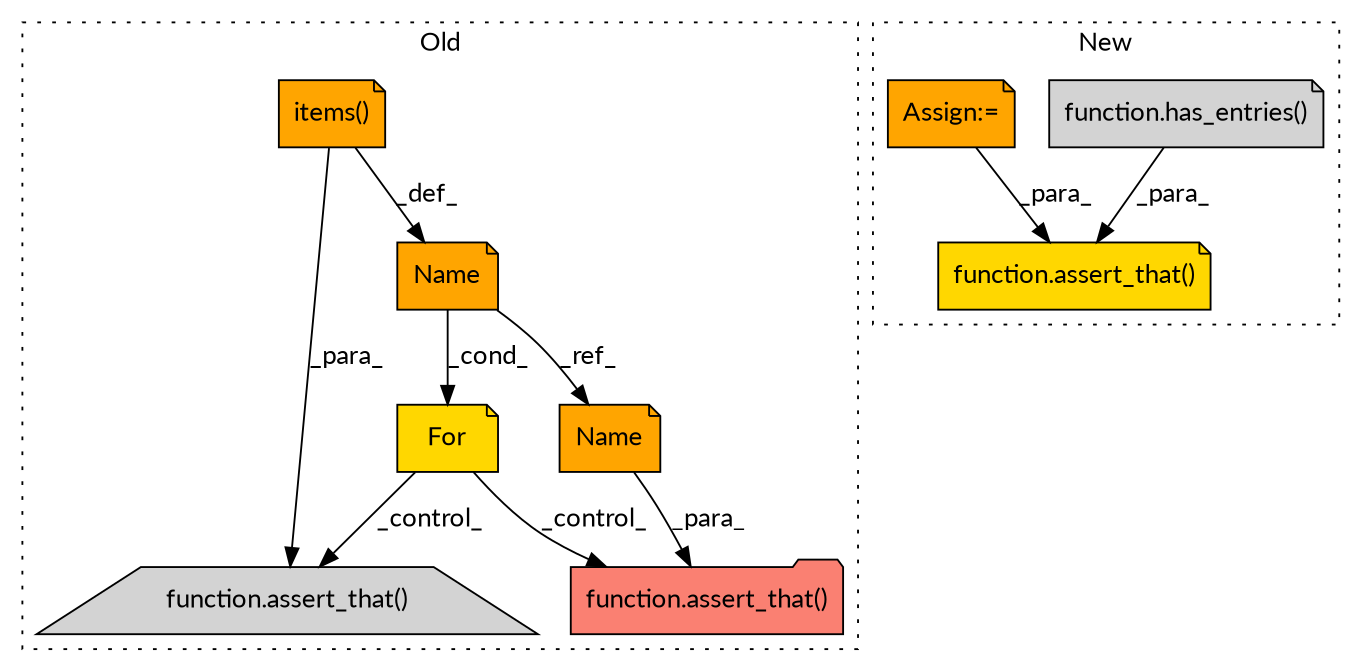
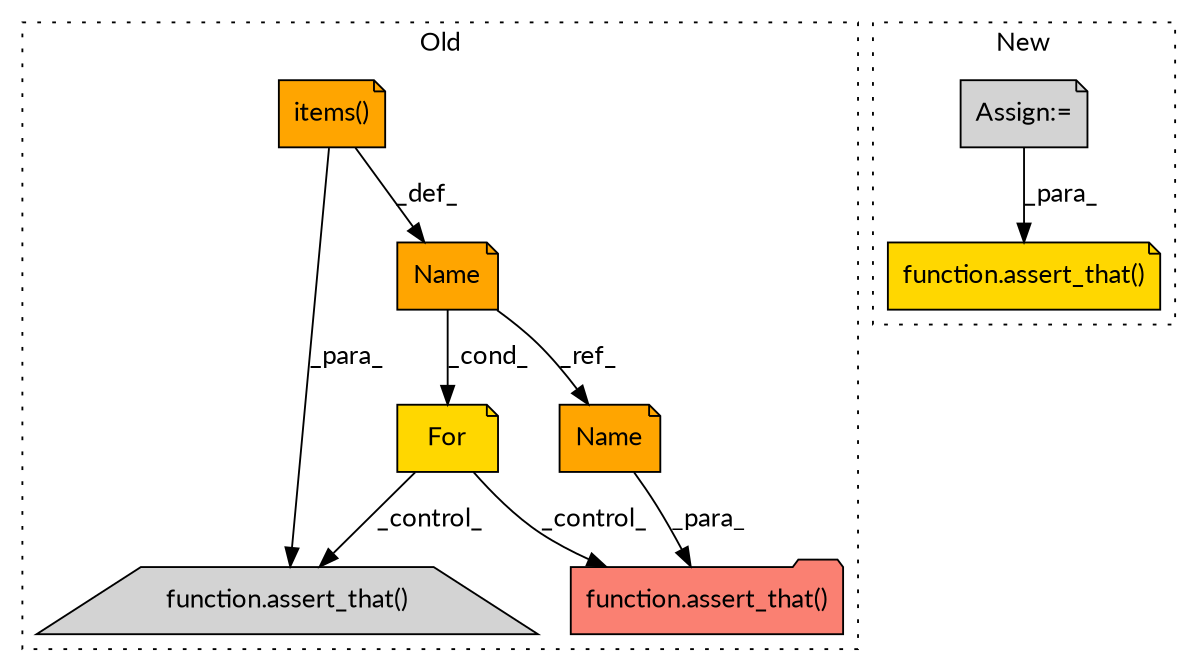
node "Assign:=": fillcolor orange -> lightgrey
node "function.has_entries()": removed
